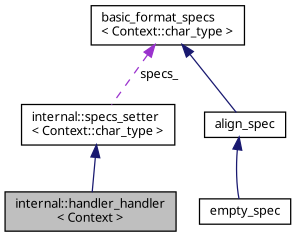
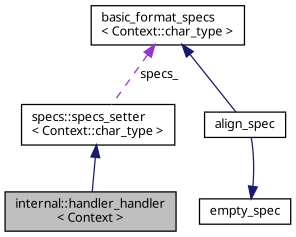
node "internal::specs_setter < Context::char_type >": label "internal::specs_setter < Context::char_type >" -> "specs::specs_setter < Context::char_type >"
edge "empty_spec" -> "align_spec": reversed
